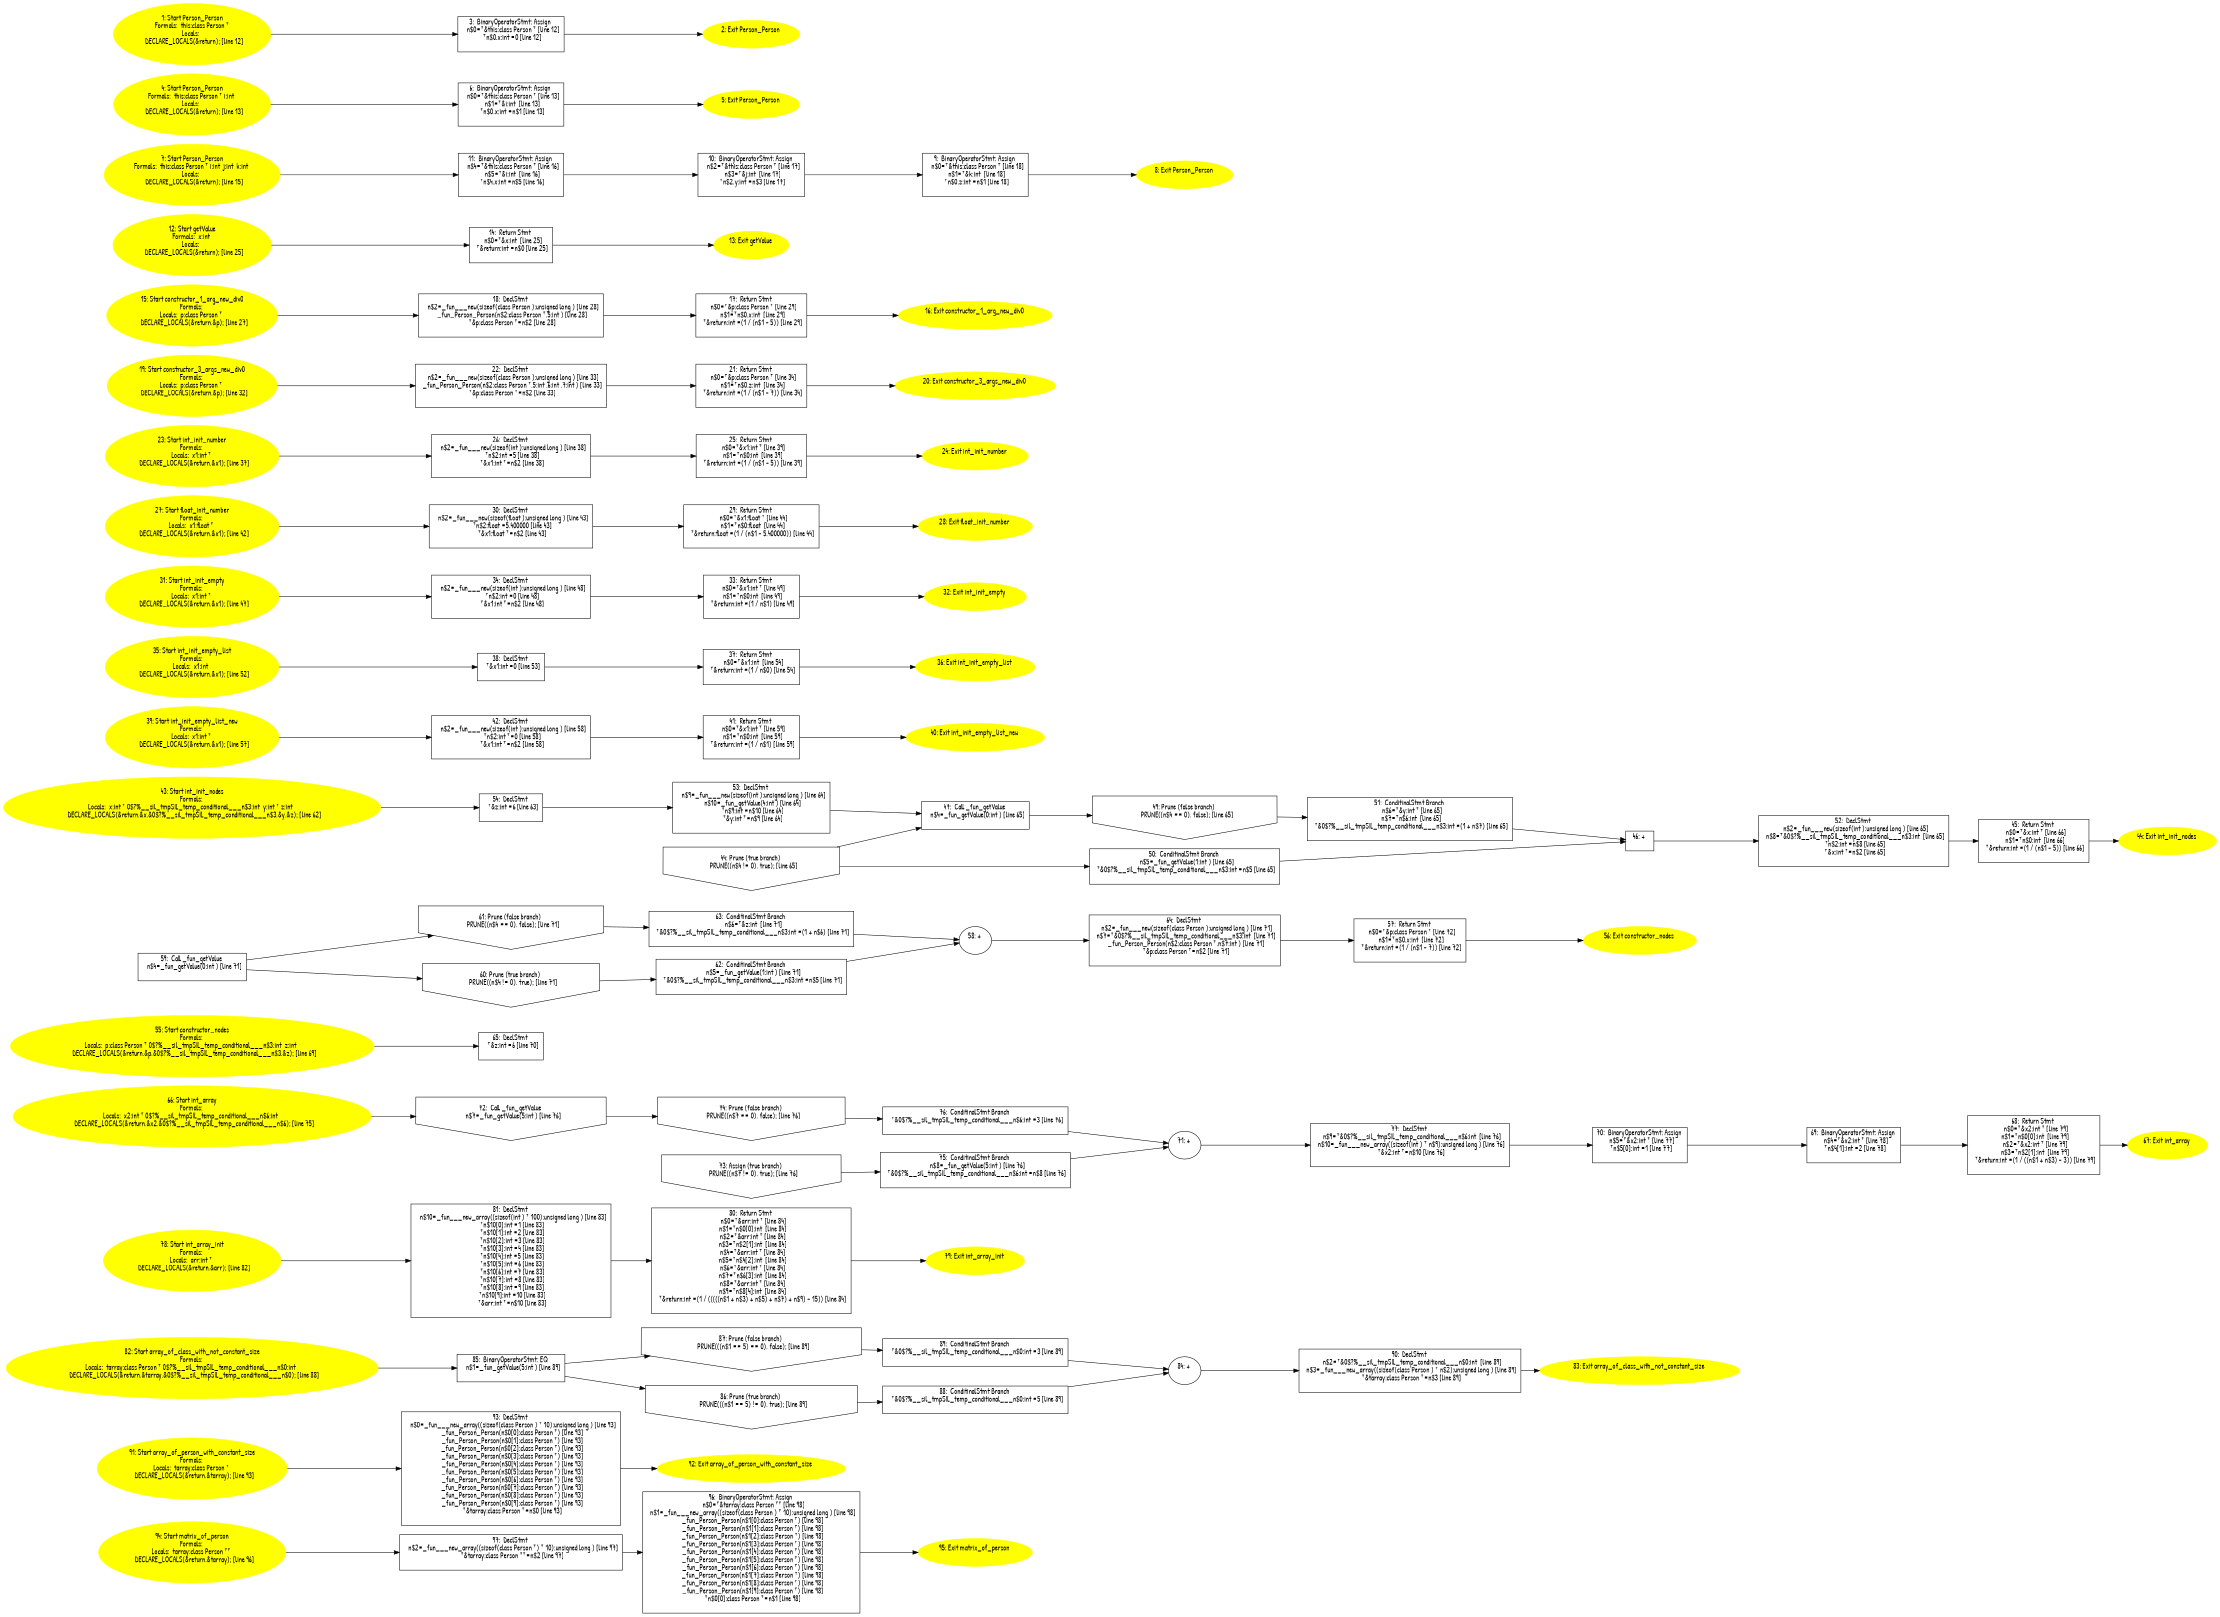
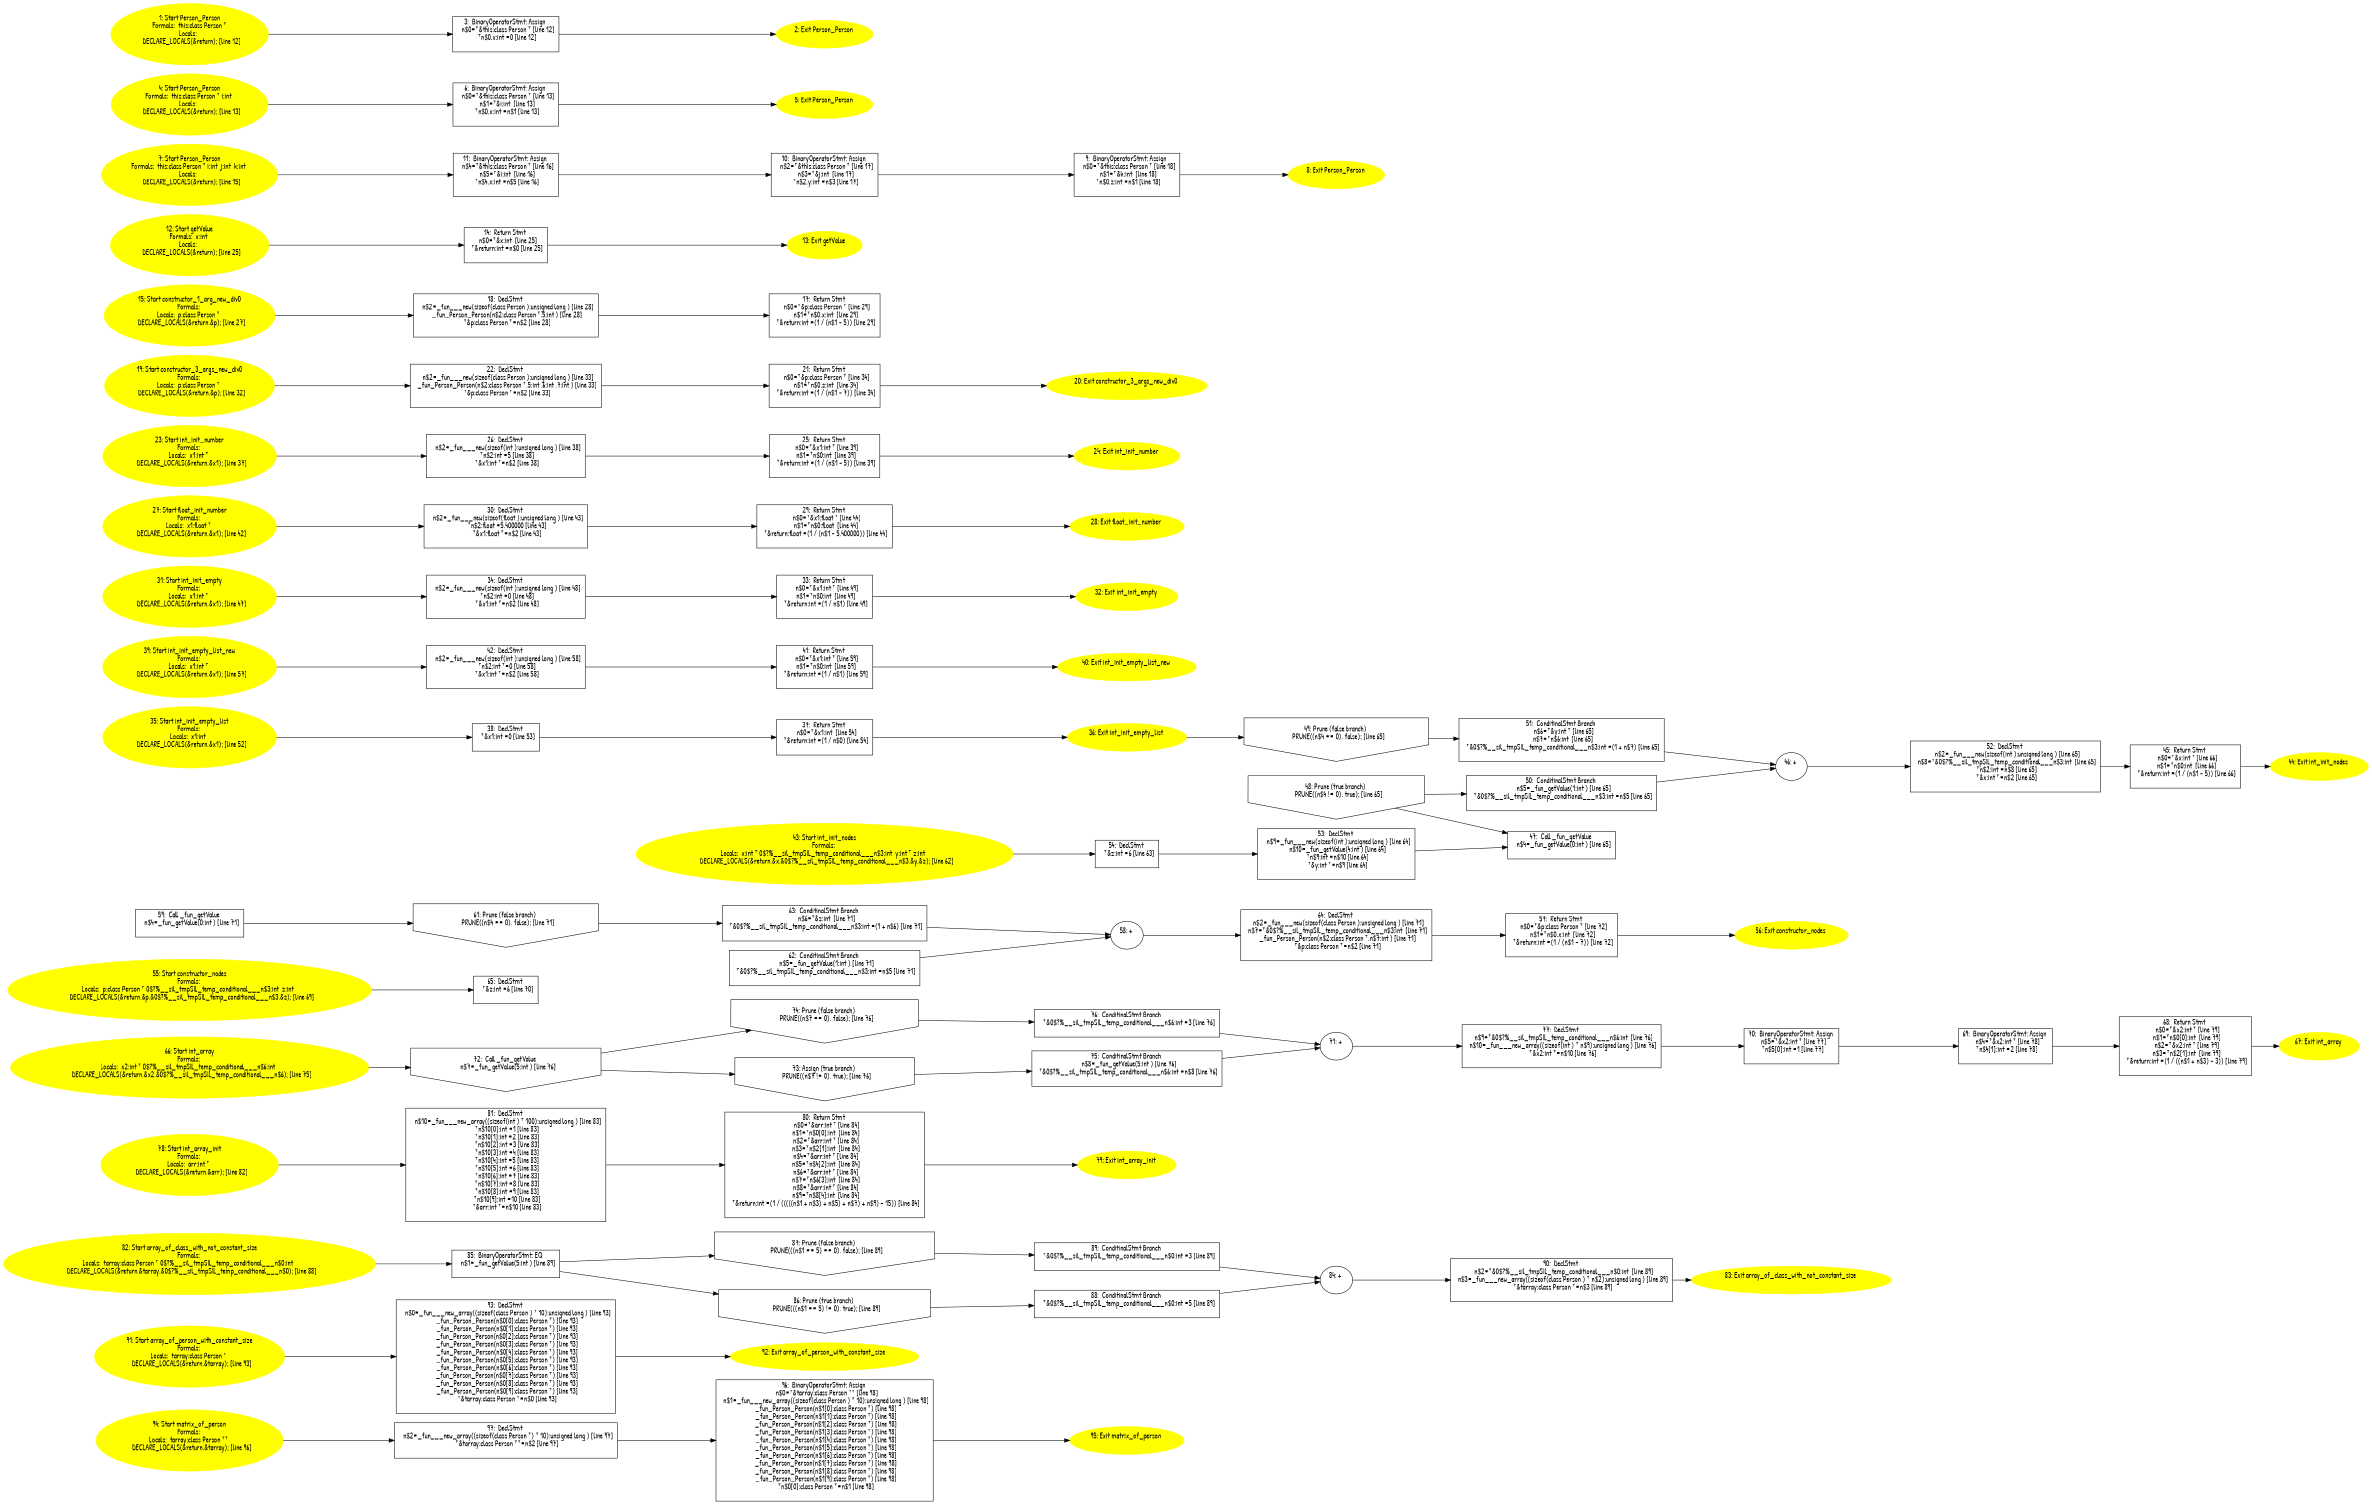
node "16: Exit constructor_1_arg_new_div0": removed
edge "47:  Call _fun_getValue n$4=_fun_getValue(0:int ) [line 65]" -> "49: Prune (false branch) PRUNE((n$4 == 0), false); [line 65]": now "36: Exit int_init_empty_list" -> "49: Prune (false branch) PRUNE((n$4 == 0), false); [line 65]"
node "46: +": shape box -> ellipse
node "44: Prune (true branch) PRUNE((n$4 != 0), true); [line 65]": label "44: Prune (true branch) PRUNE((n$4 != 0), true); [line 65]" -> "48: Prune (true branch) PRUNE((n$4 != 0), true); [line 65]"
node "60: Prune (true branch) PRUNE((n$4 != 0), true); [line 71]": removed
edge "72:  Call _fun_getValue n$7=_fun_getValue(5:int ) [line 76]" -> "73: Assign (true branch) PRUNE((n$7 != 0), true); [line 76]": added
